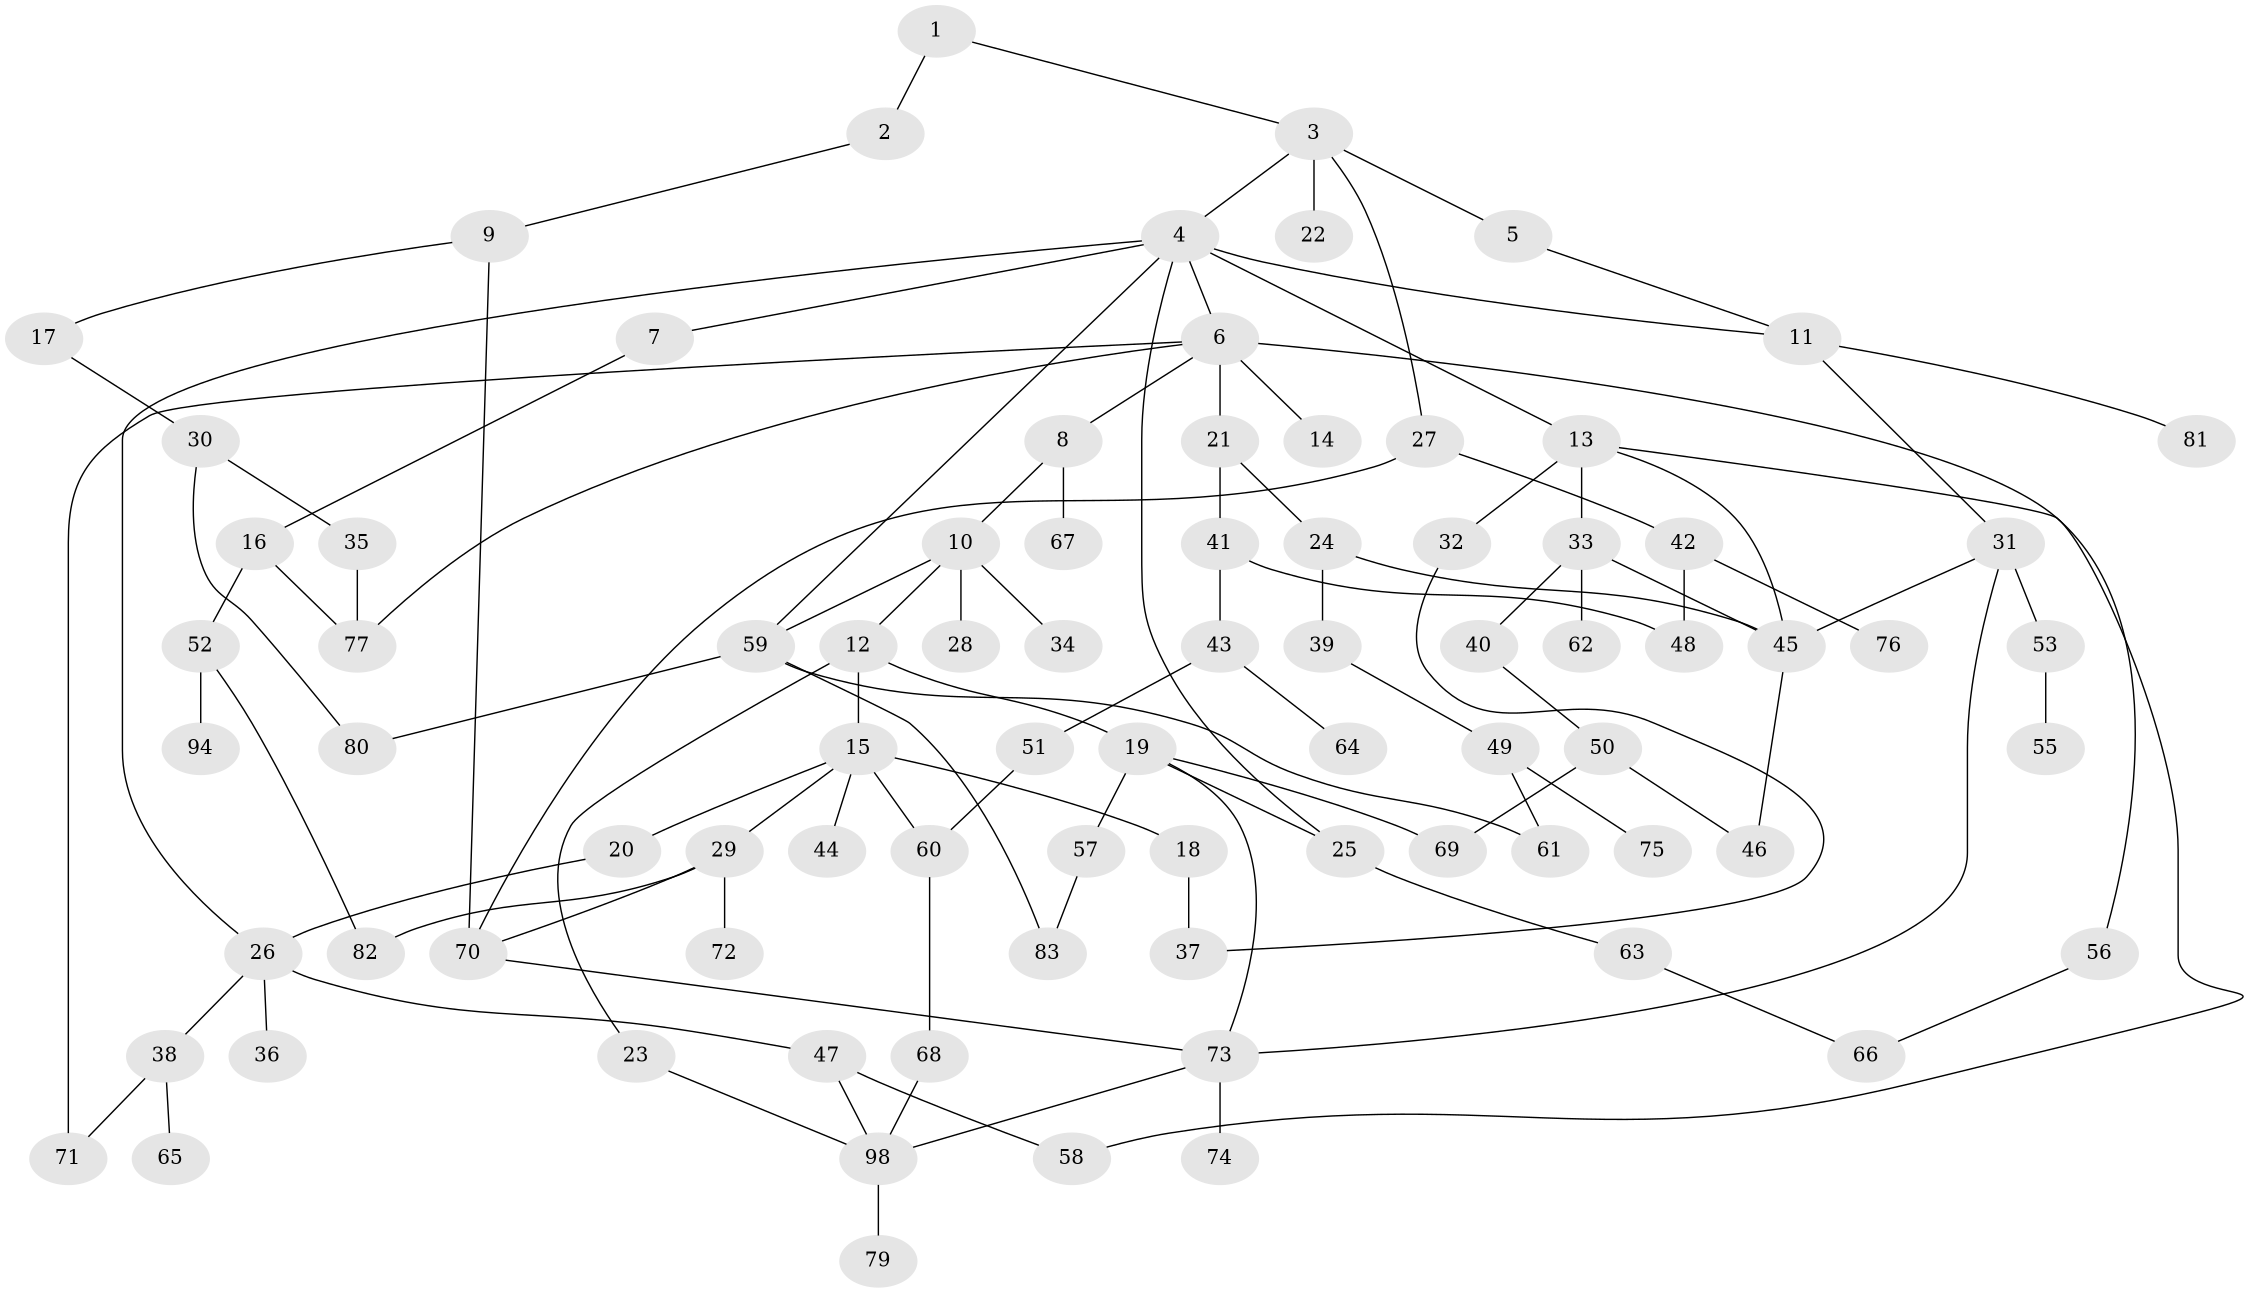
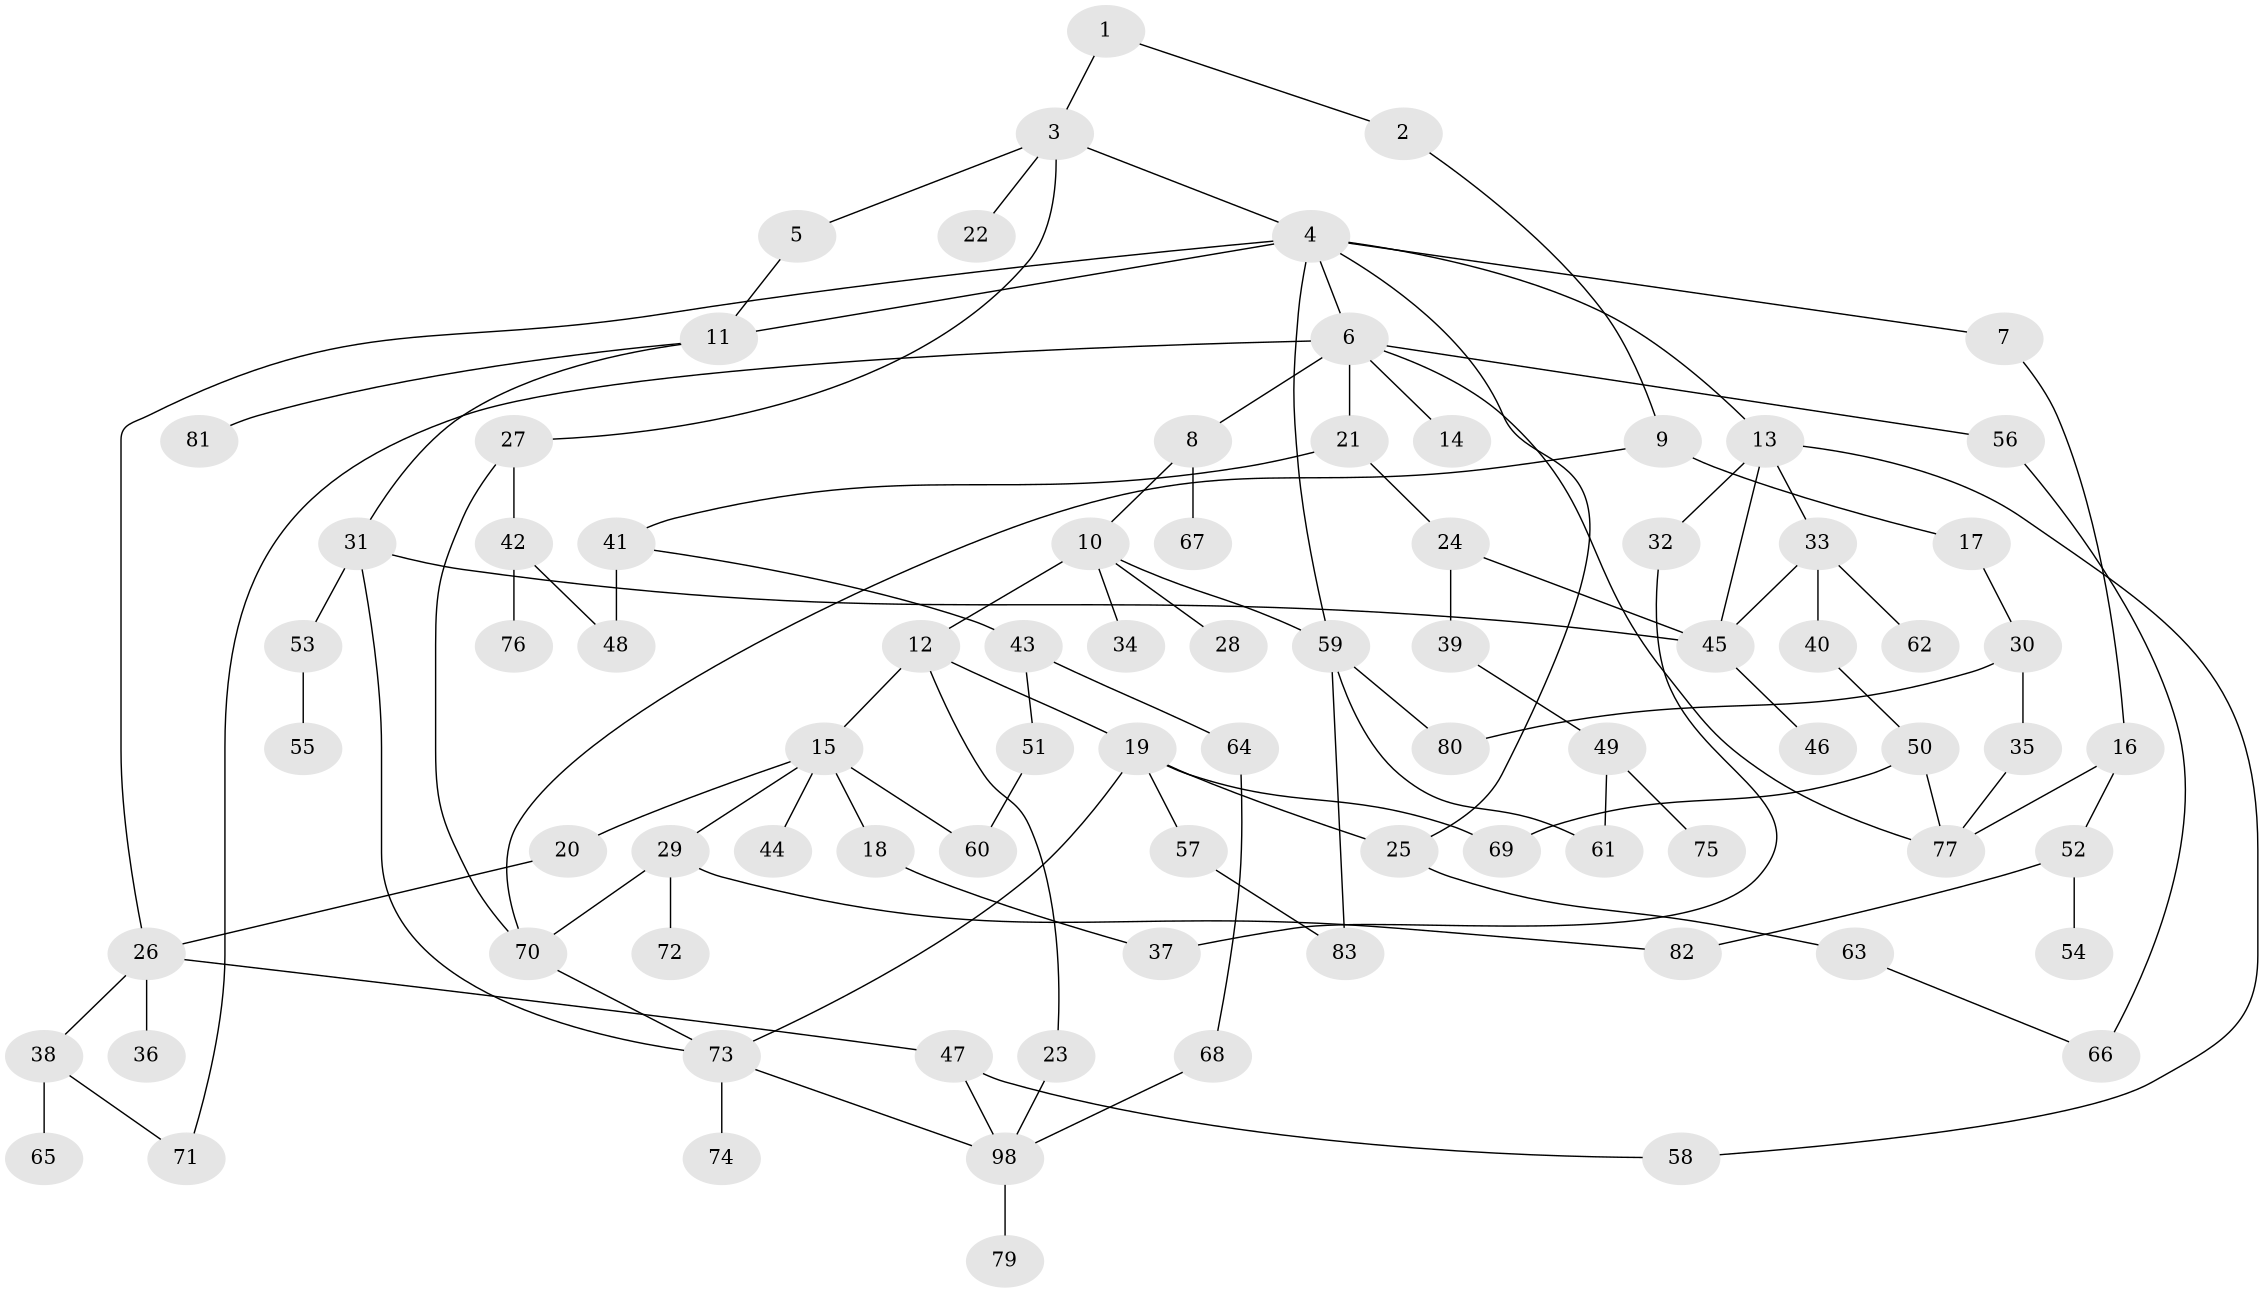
node "94": label "94" -> "54"
edge "50" -- "46": now "50" -- "77"
edge "60" -- "68": now "64" -- "68"
